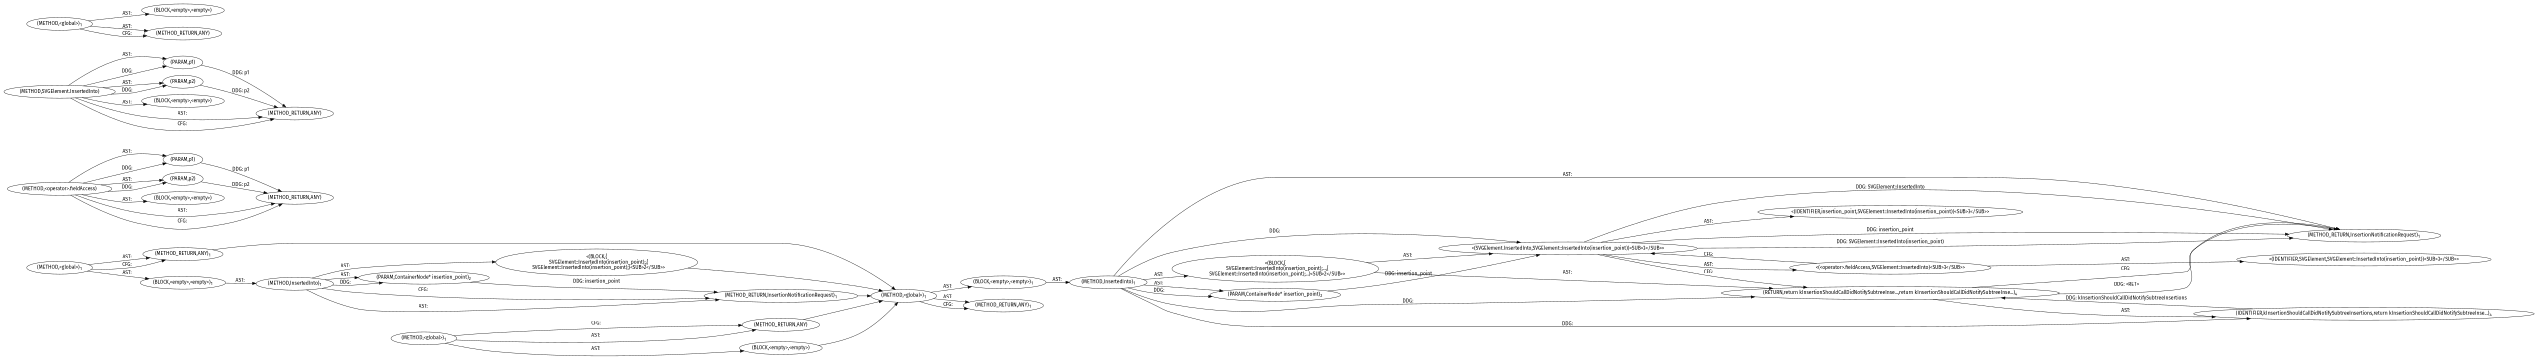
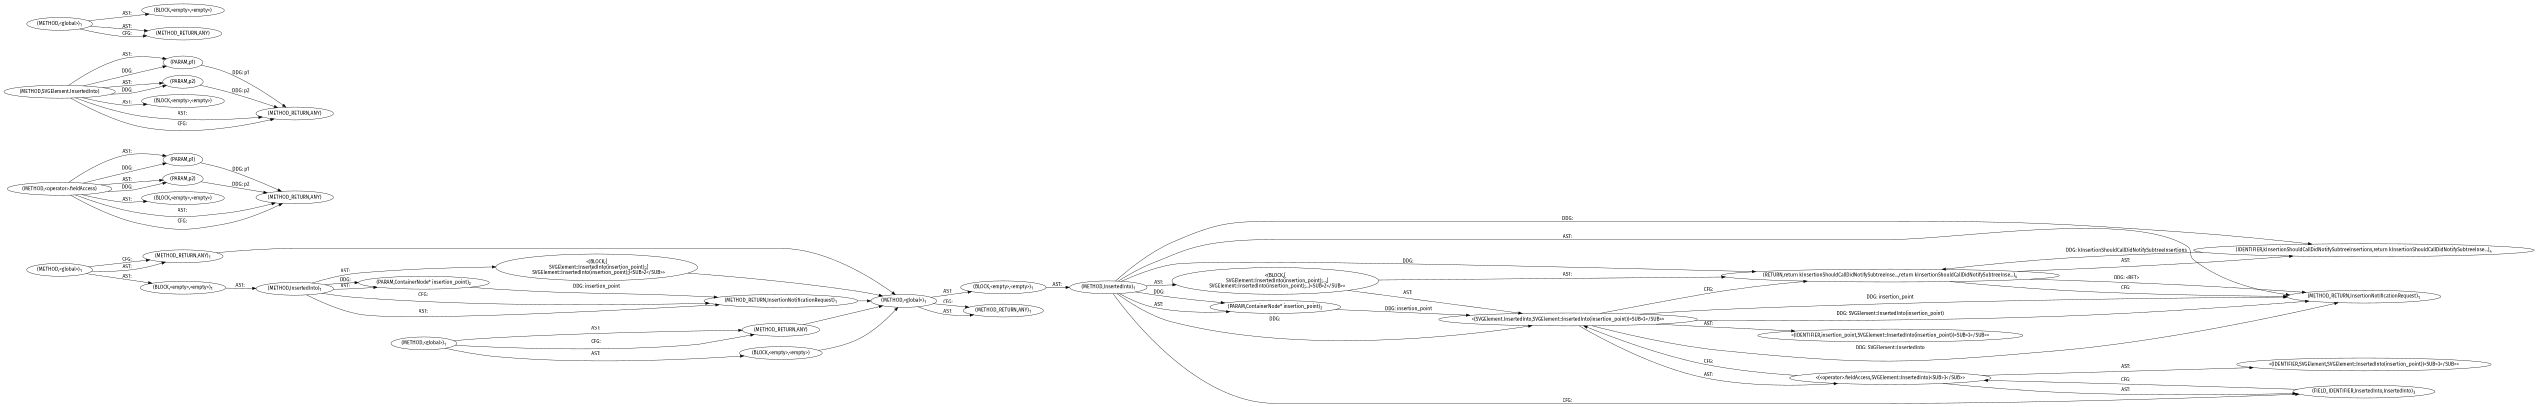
node "(FIELD_IDENTIFIER,InsertedInto,InsertedInto)": added
